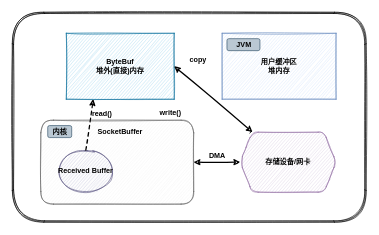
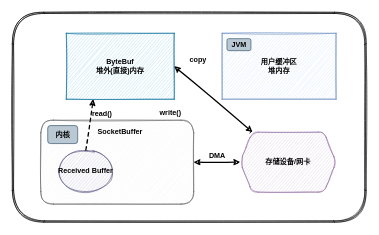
node "JVM": size 33x12 -> 24x12
node "内核": size 24x12 -> 30x18
